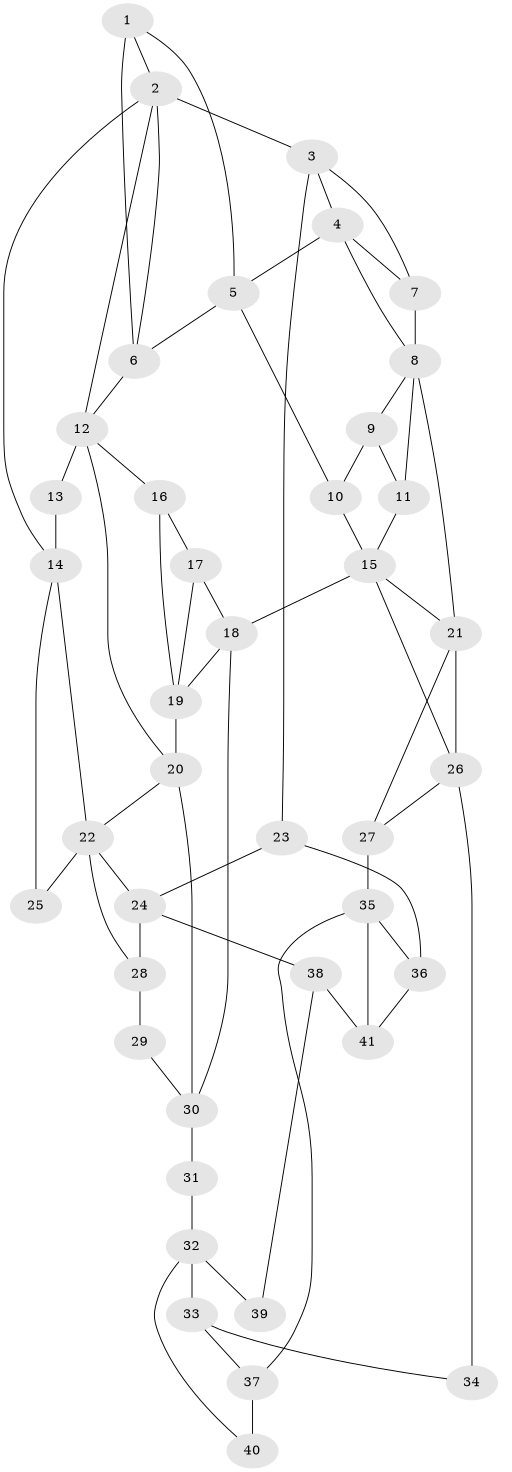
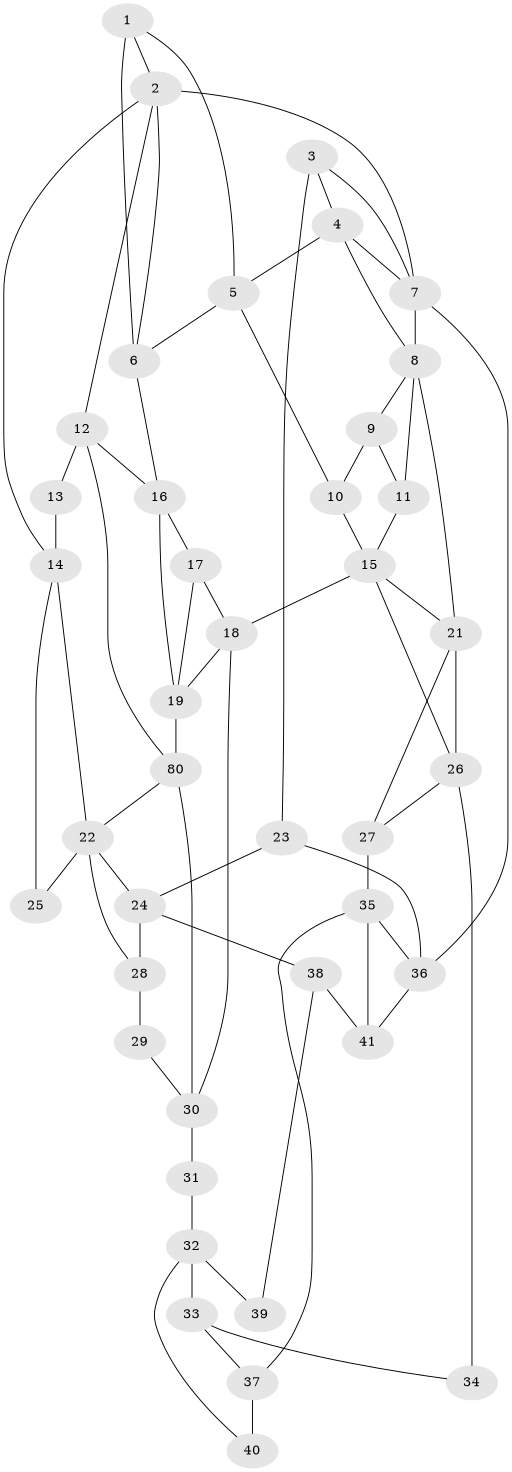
edge "2" -- "3": now "2" -- "7"
edge "6" -- "12": now "6" -- "16"
edge "7" -- "36": added
node "20": label "20" -> "80"
